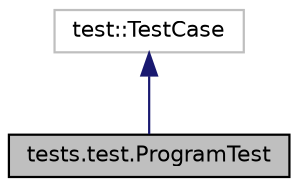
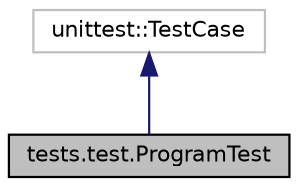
node "test::TestCase": label "test::TestCase" -> "unittest::TestCase"
